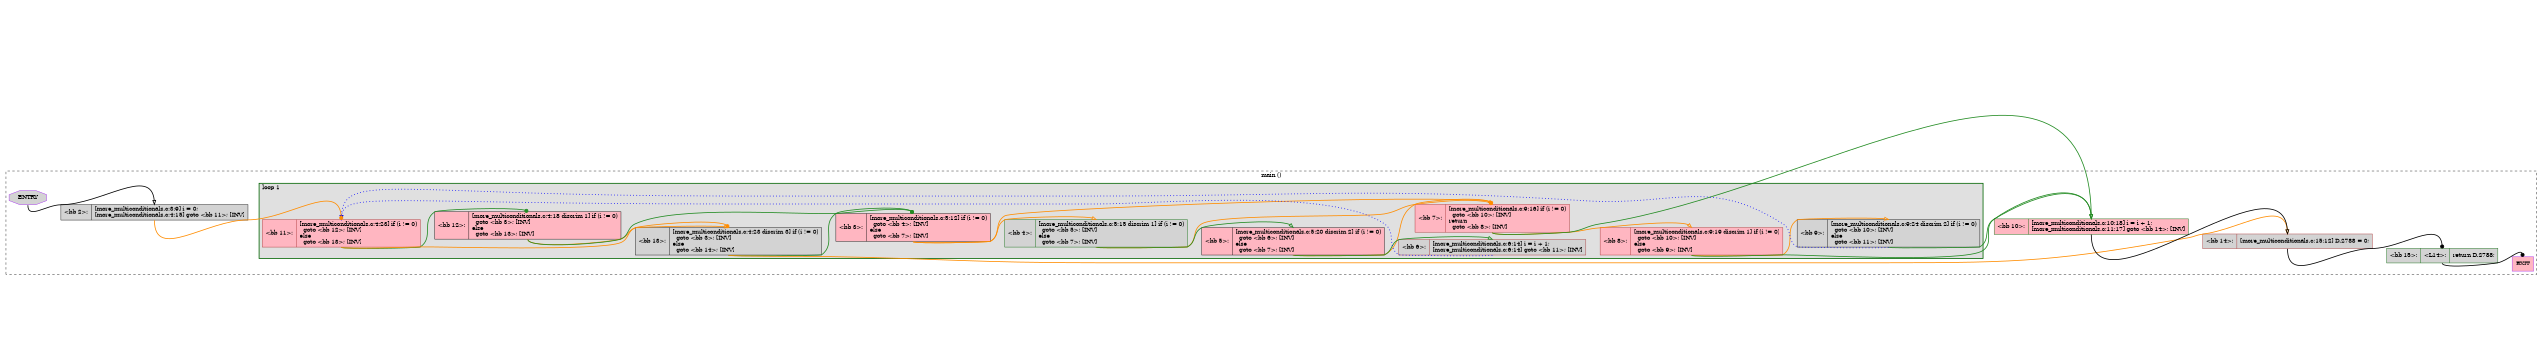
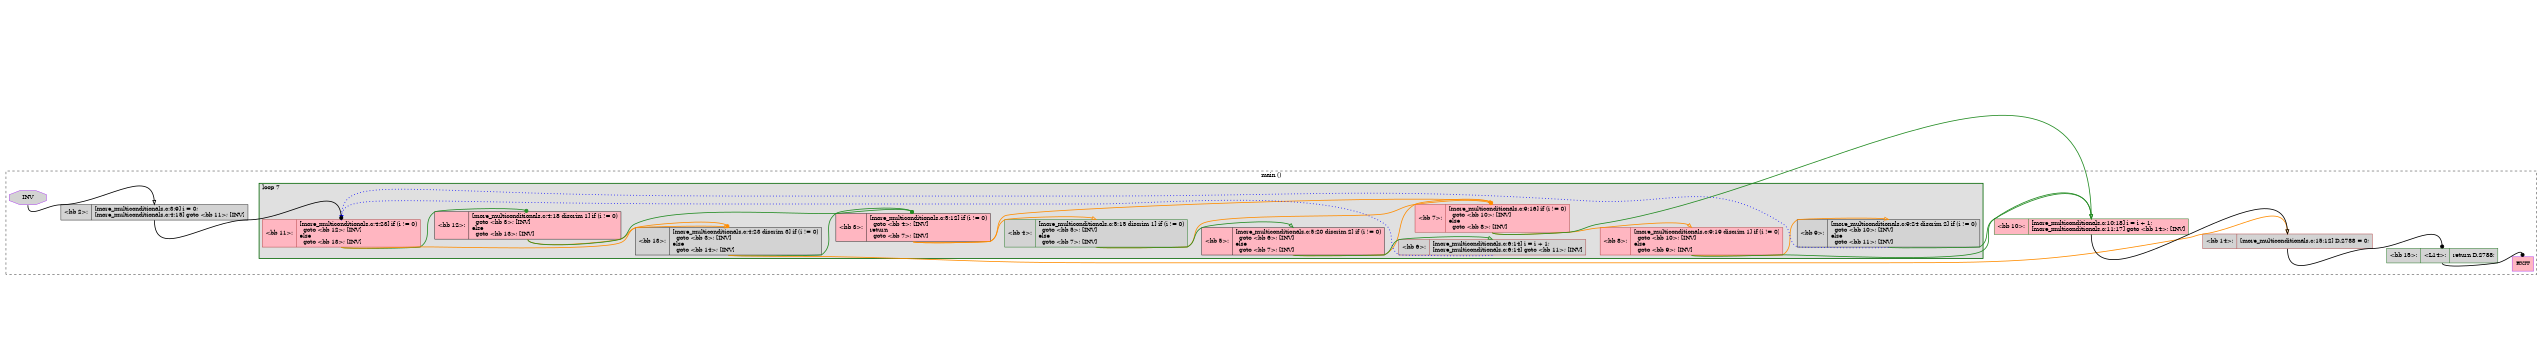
cluster "loop 1": label "loop 1" -> "loop 7"
node "ENTRY": label "ENTRY" -> "INV"
edge "<bb 2>:" -> "<bb 11>:": color darkorange -> black
node "<bb 7>:": text "return" -> "else"
node "<bb 3>:": text "else" -> "return"
